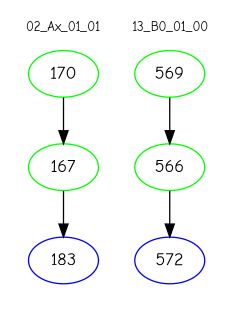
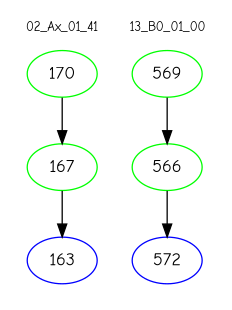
cluster "02_Ax_01_01": label "02_Ax_01_01" -> "02_Ax_01_41"
node "183": label "183" -> "163"
